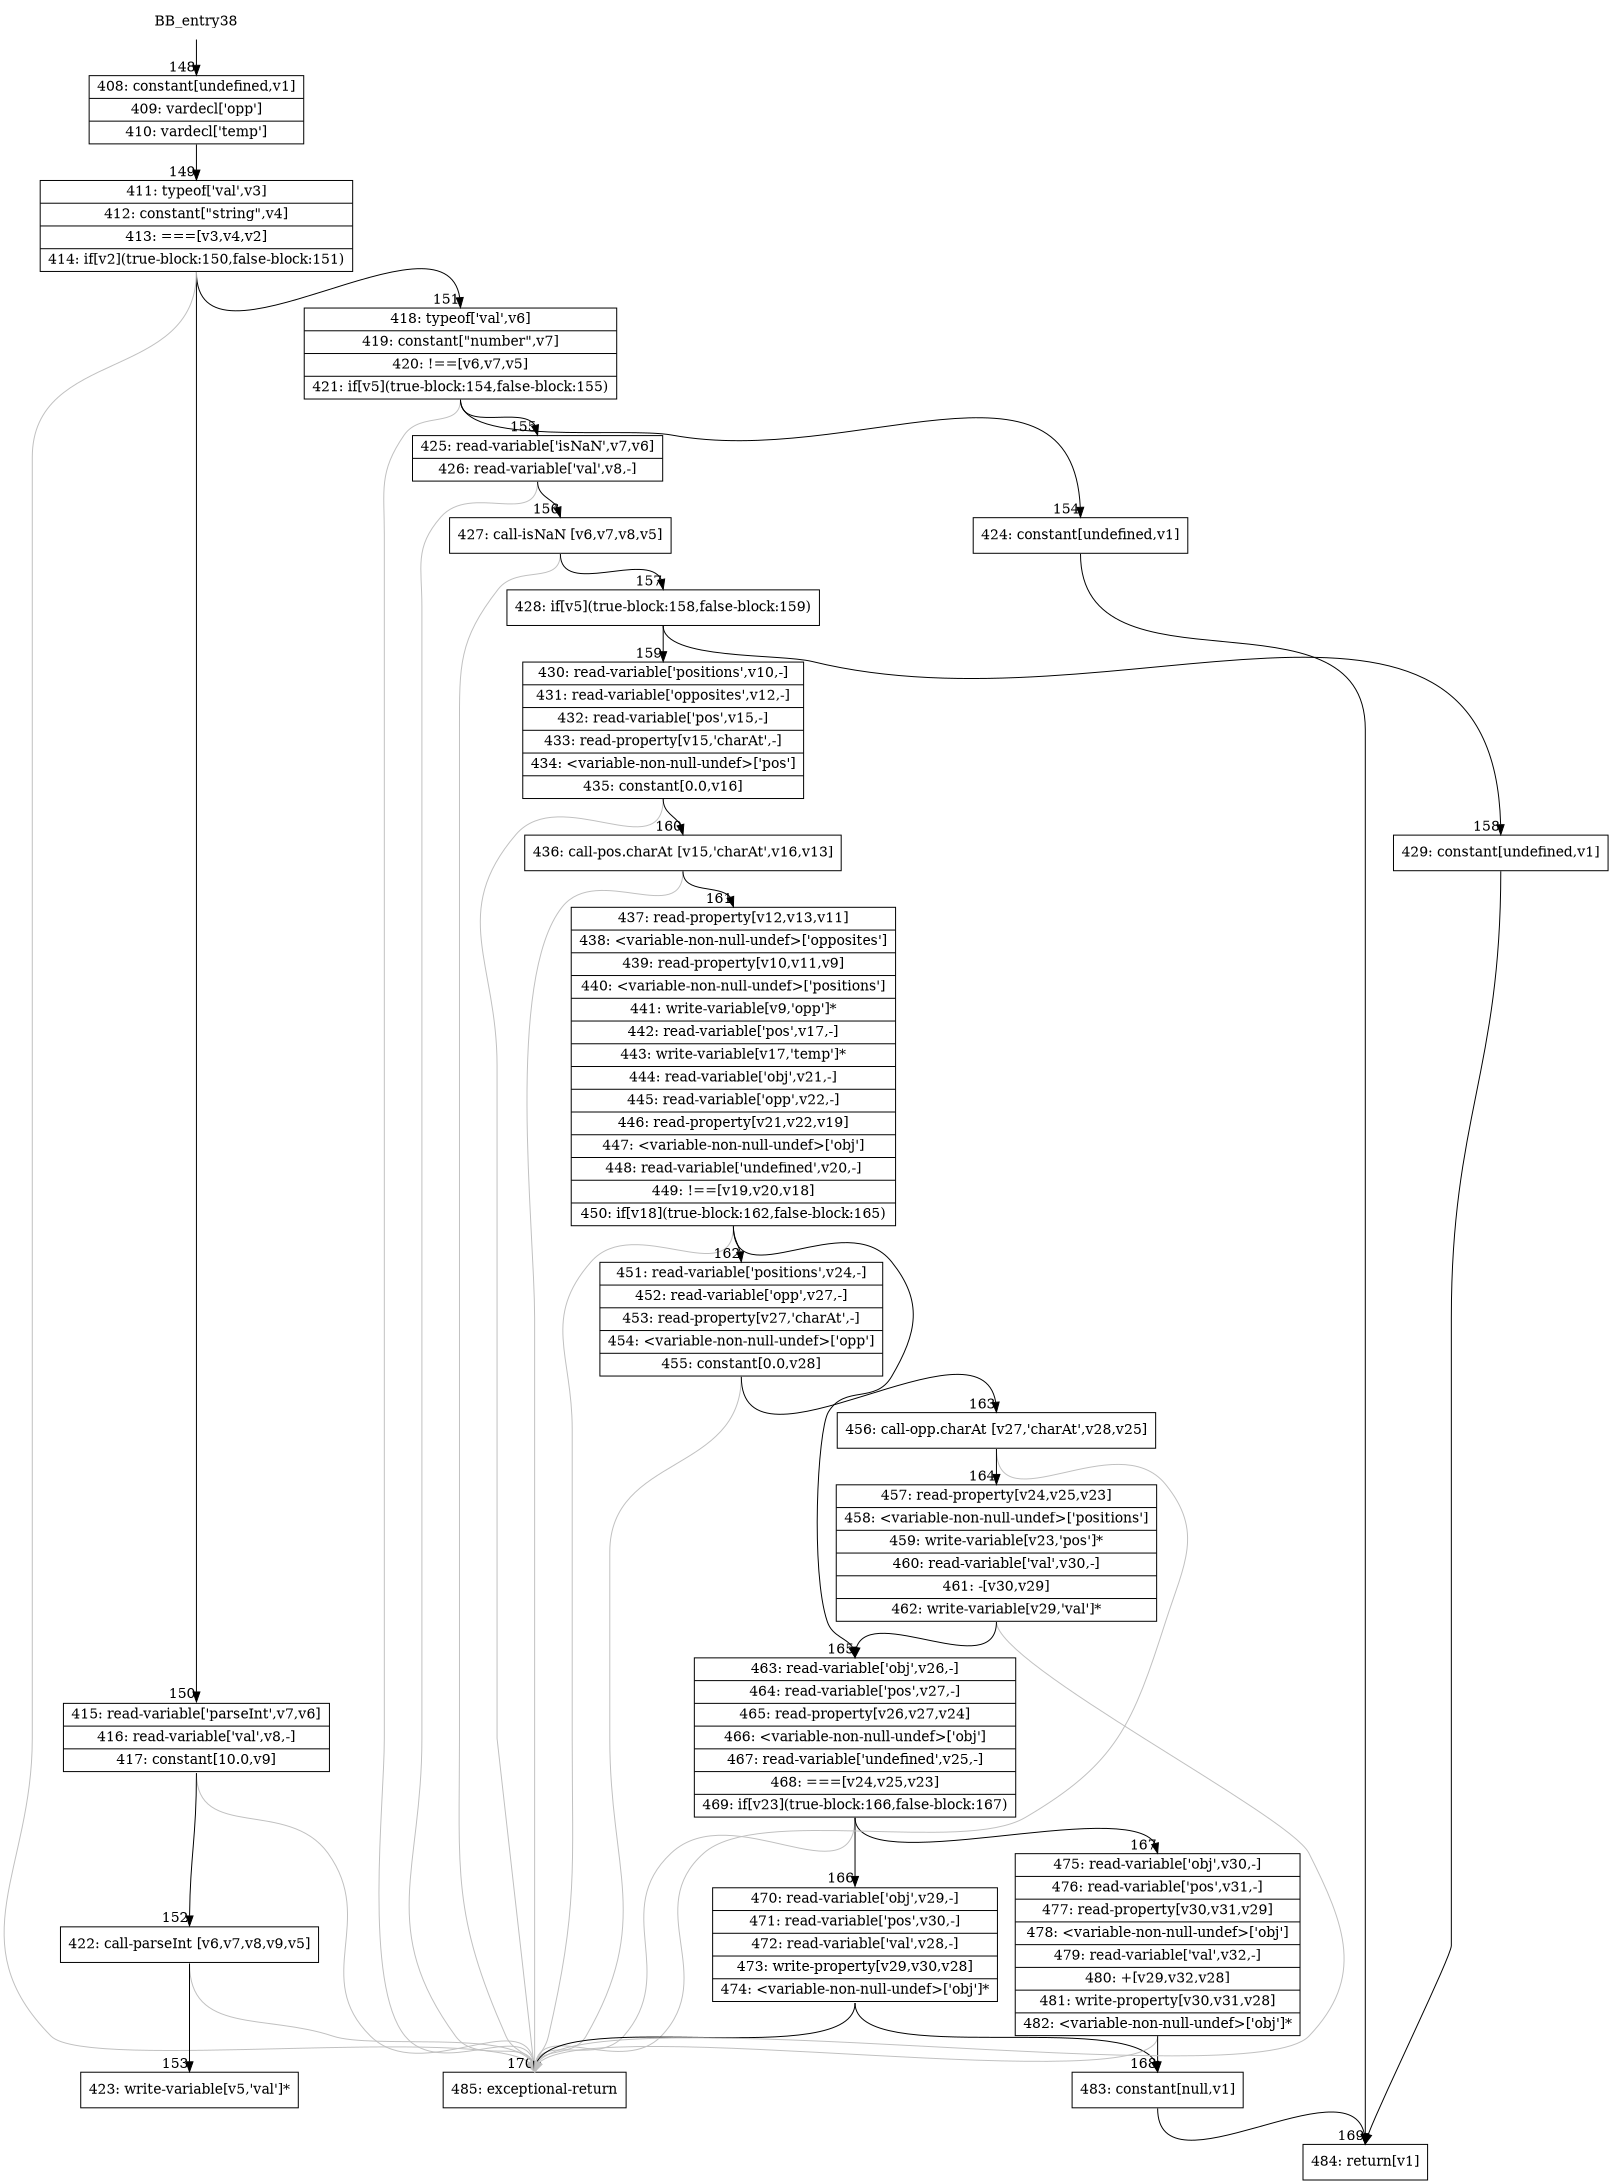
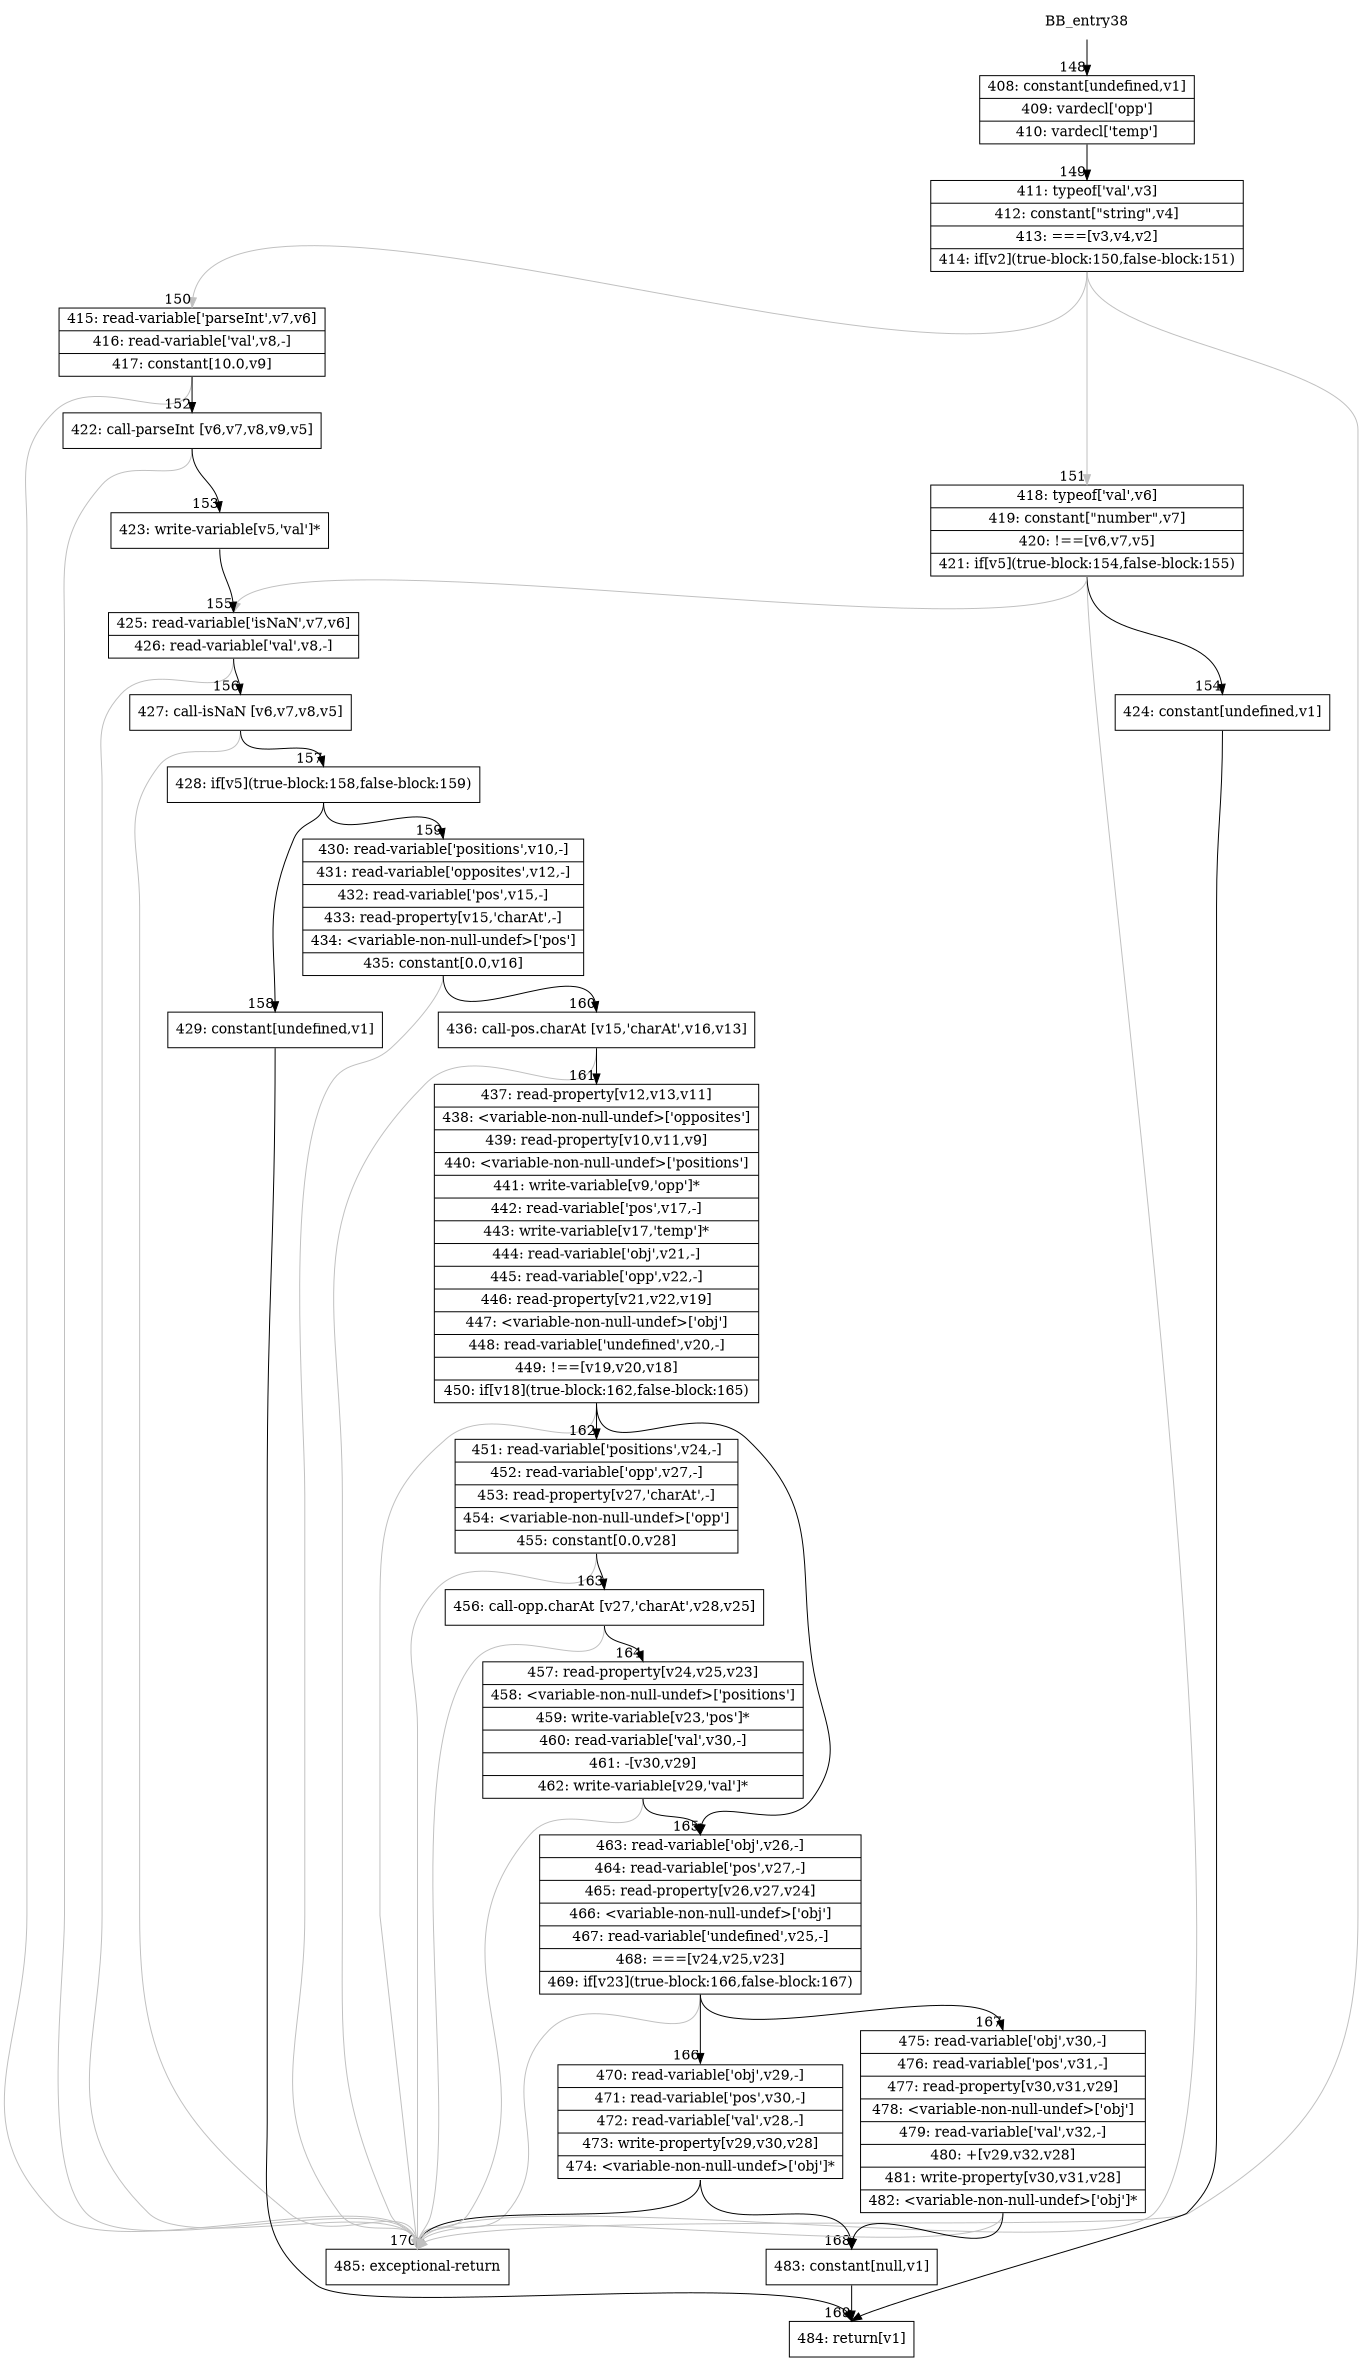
edge "411: typeof['val',v3]" -> "418: typeof['val',v6]": color black -> gray
edge "418: typeof['val',v6]" -> "425: read-variable['isNaN',v7,v6]": color black -> gray
edge "423: write-variable[v5,'val']*" -> "425: read-variable['isNaN',v7,v6]": added
edge "411: typeof['val',v3]" -> "415: read-variable['parseInt',v7,v6]": color black -> gray
